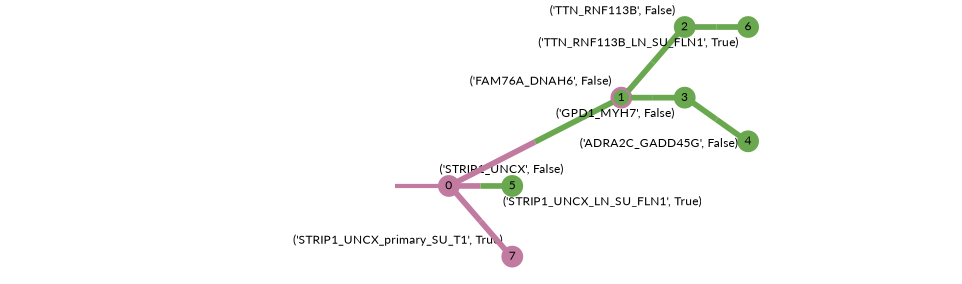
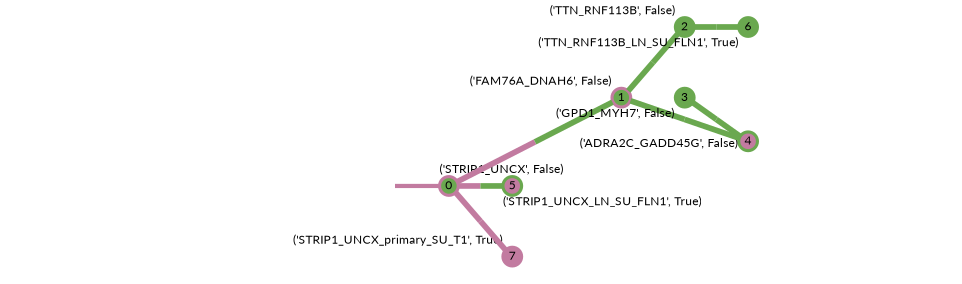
edge "1 ('FAM76A_DNAH6', False)" -> "3 ('GPD1_MYH7', False)": now "1 ('FAM76A_DNAH6', False)" -> "4 ('ADRA2C_GADD45G', False)"
node "4 ('ADRA2C_GADD45G', False)": fillcolor #6aa84fff -> #c27ba0ff
node "0 ('STRIP1_UNCX', False)": fillcolor #c27ba0ff -> #6aa84fff
node "5 ('STRIP1_UNCX_LN_SU_FLN1', True)": fillcolor #6aa84fff -> #c27ba0ff
